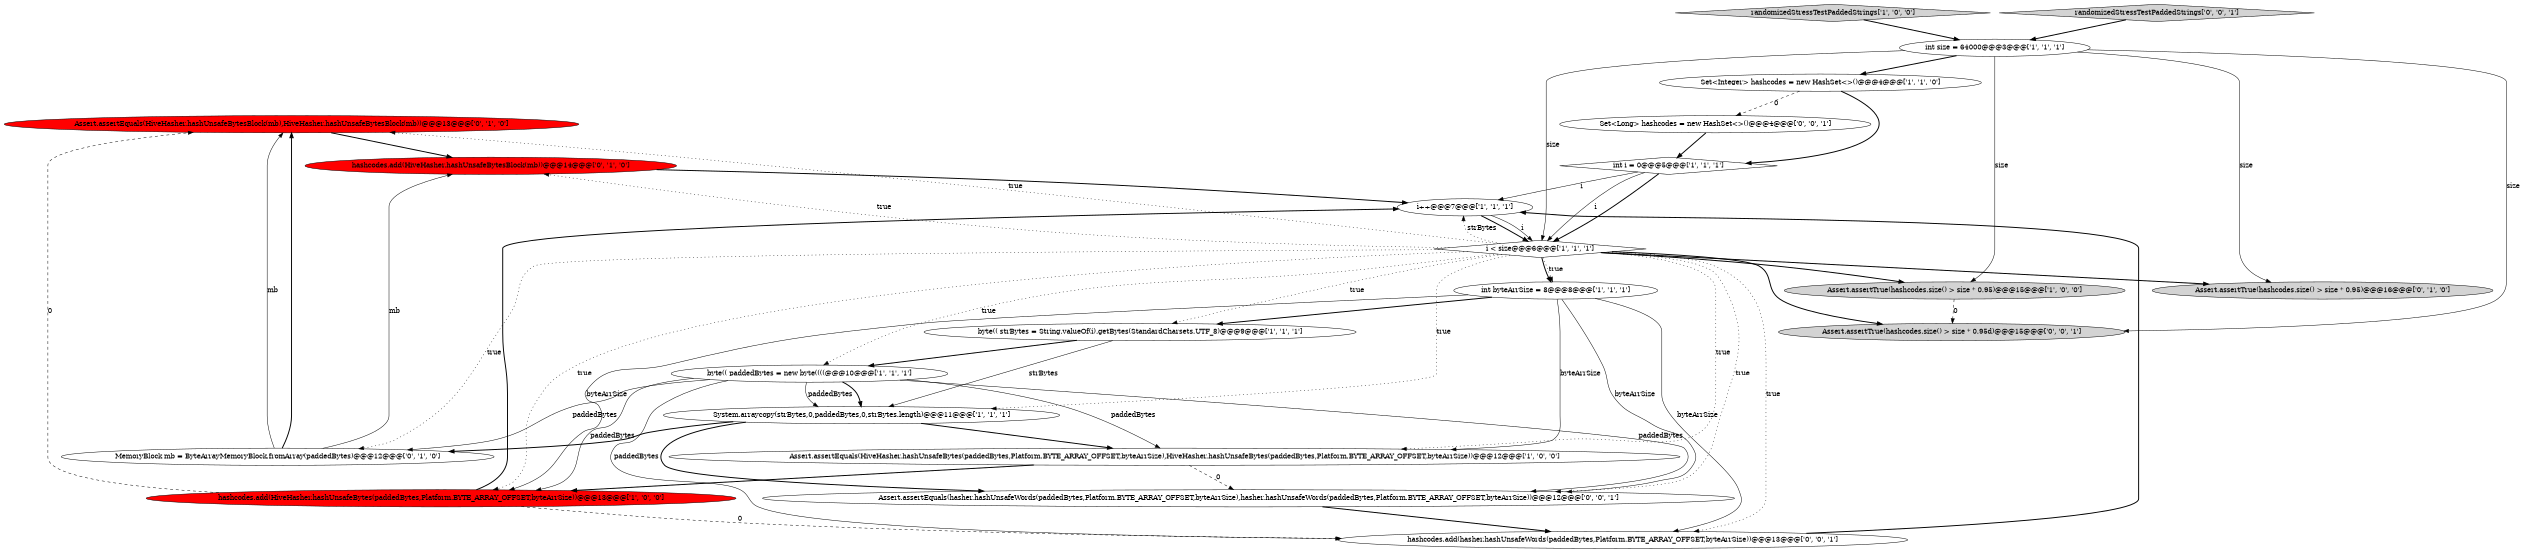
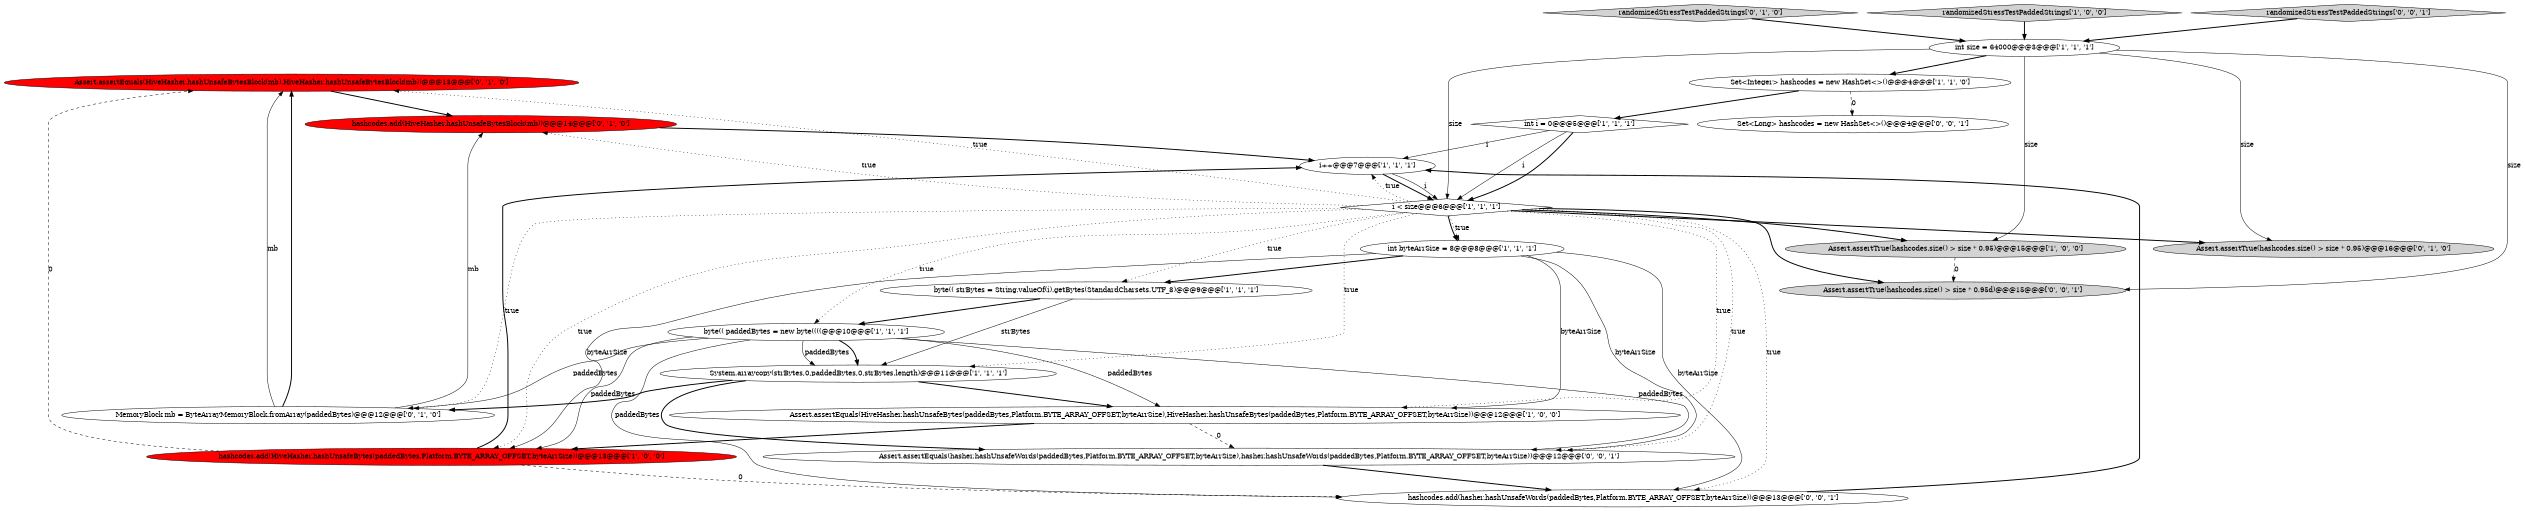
node "randomizedStressTestPaddedStrings['0', '1', '0']": added
edge "Set<Long> hashcodes = new HashSet<>()@@@4@@@['0', '0', '1']" -> "int i = 0@@@5@@@['1', '1', '1']": removed
edge "i < size@@@6@@@['1', '1', '1']" -> "i++@@@7@@@['1', '1', '1']": label "strBytes" -> "true"
